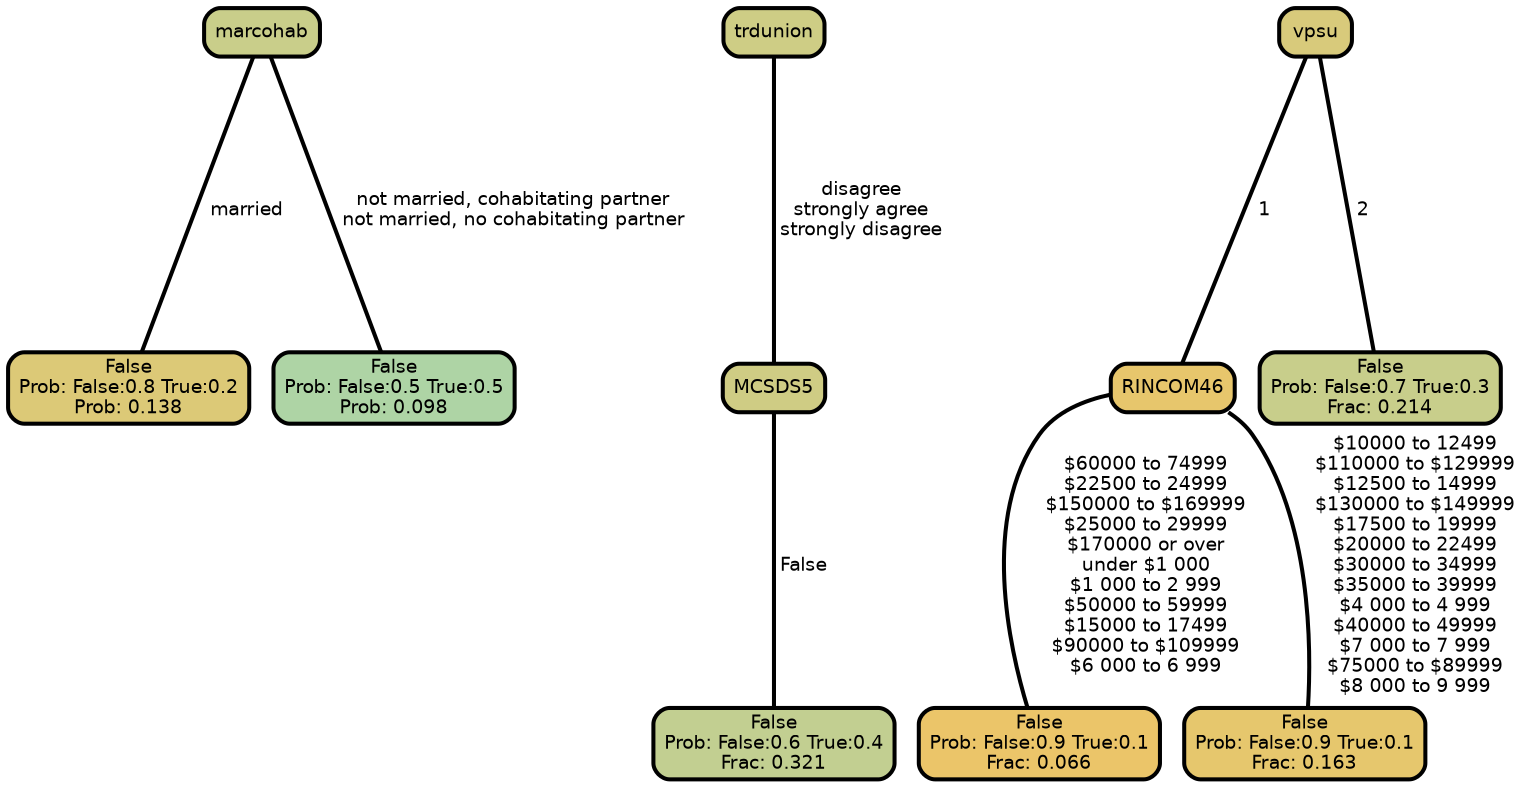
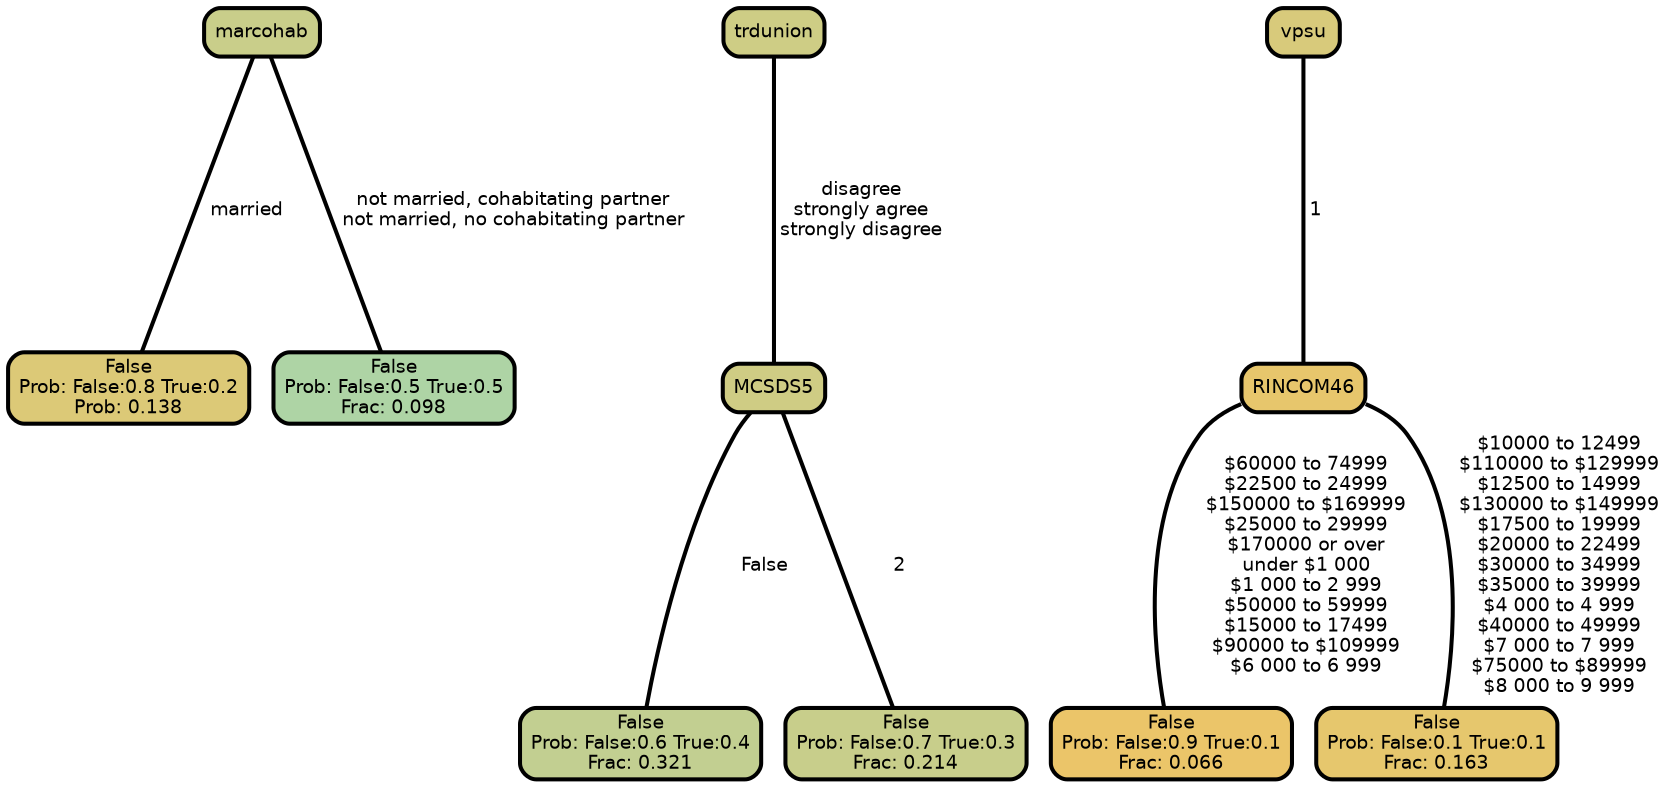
edge "vpsu" -- "False Prob: False:0.7 True:0.3 Frac: 0.214": now "MCSDS5" -- "False Prob: False:0.7 True:0.3 Frac: 0.214"
node "False Prob: False:0.5 True:0.5 Prob: 0.098": label "False Prob: False:0.5 True:0.5 Prob: 0.098" -> "False Prob: False:0.5 True:0.5 Frac: 0.098"
node "False Prob: False:0.9 True:0.1 Frac: 0.163": label "False Prob: False:0.9 True:0.1 Frac: 0.163" -> "False Prob: False:0.1 True:0.1 Frac: 0.163"
